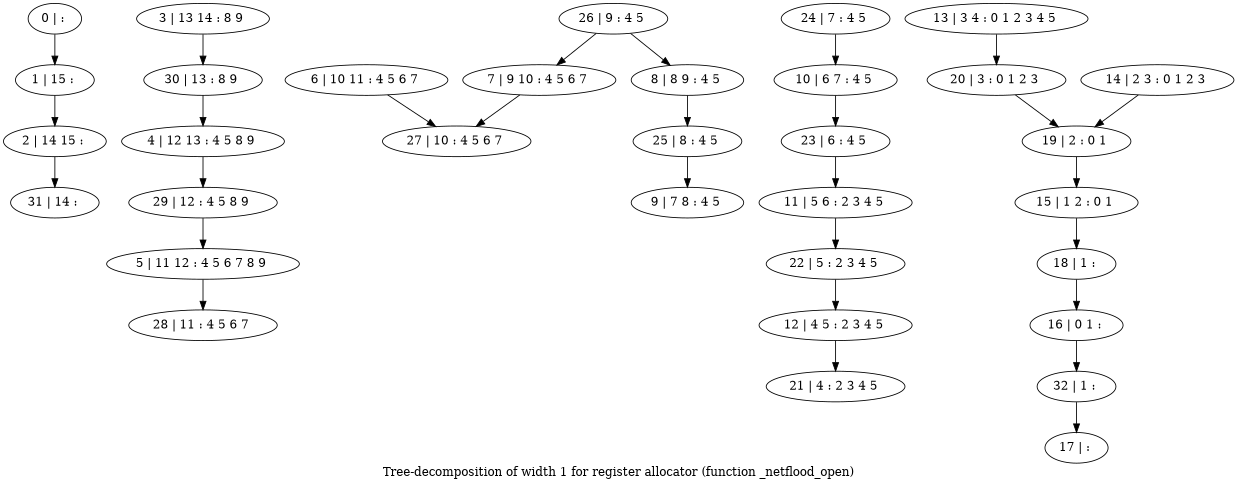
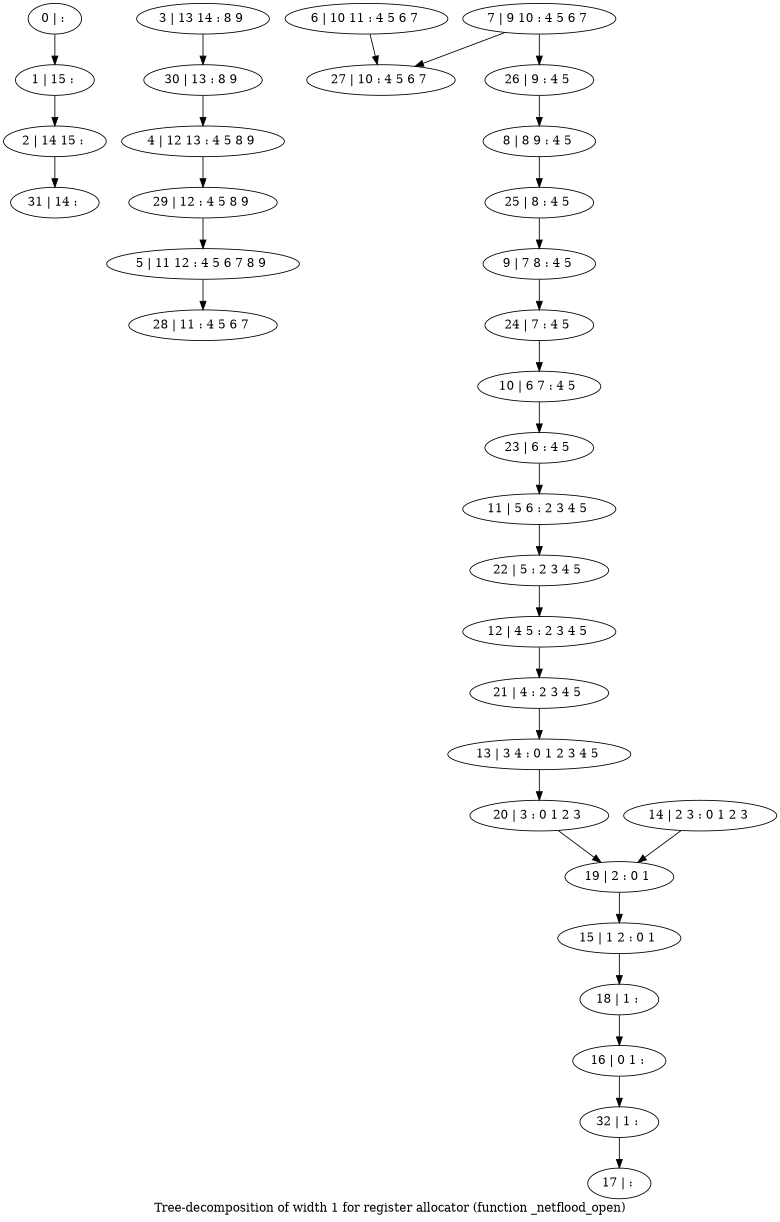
edge "26 | 9 : 4 5" -> "7 | 9 10 : 4 5 6 7": reversed
edge "9 | 7 8 : 4 5" -> "24 | 7 : 4 5": added
edge "21 | 4 : 2 3 4 5" -> "13 | 3 4 : 0 1 2 3 4 5": added
